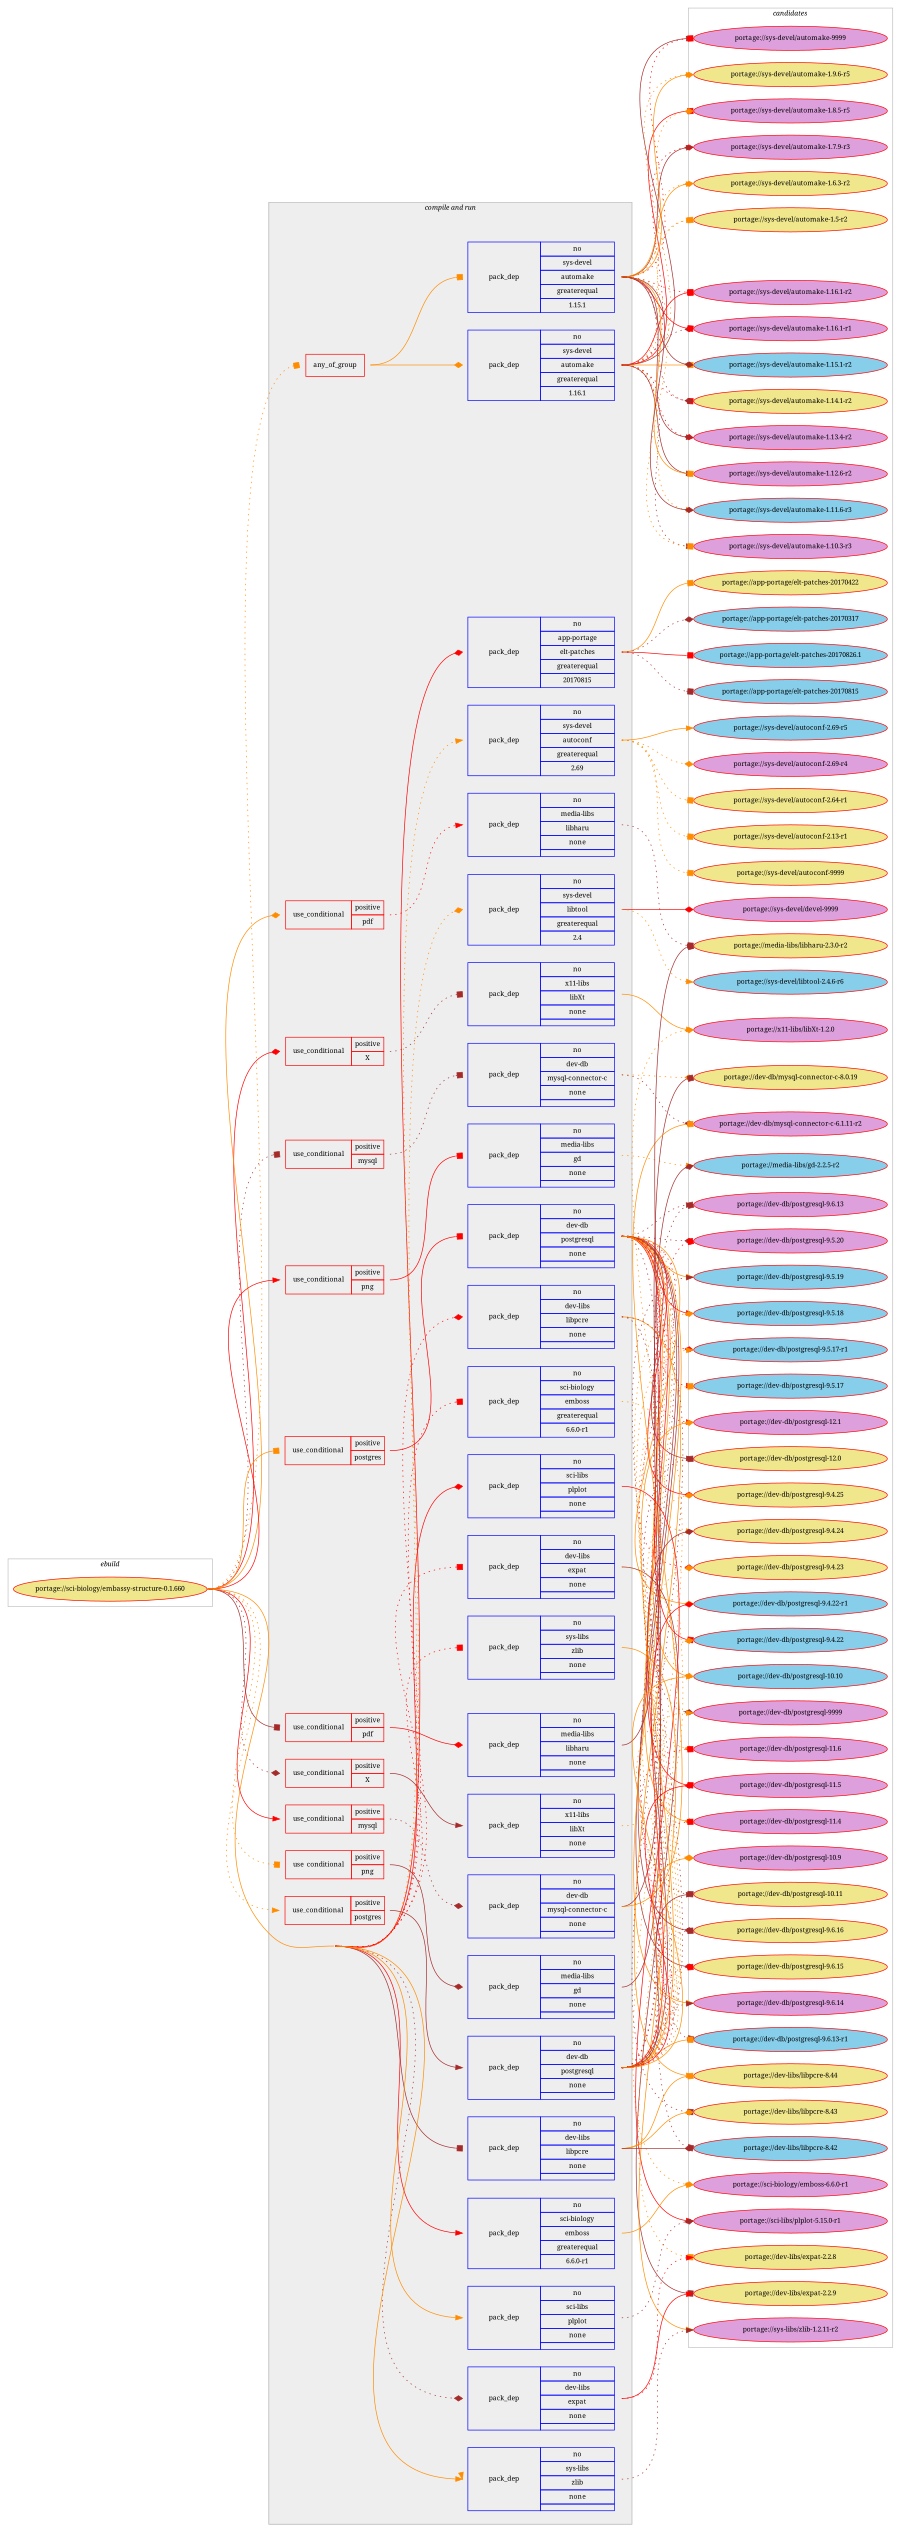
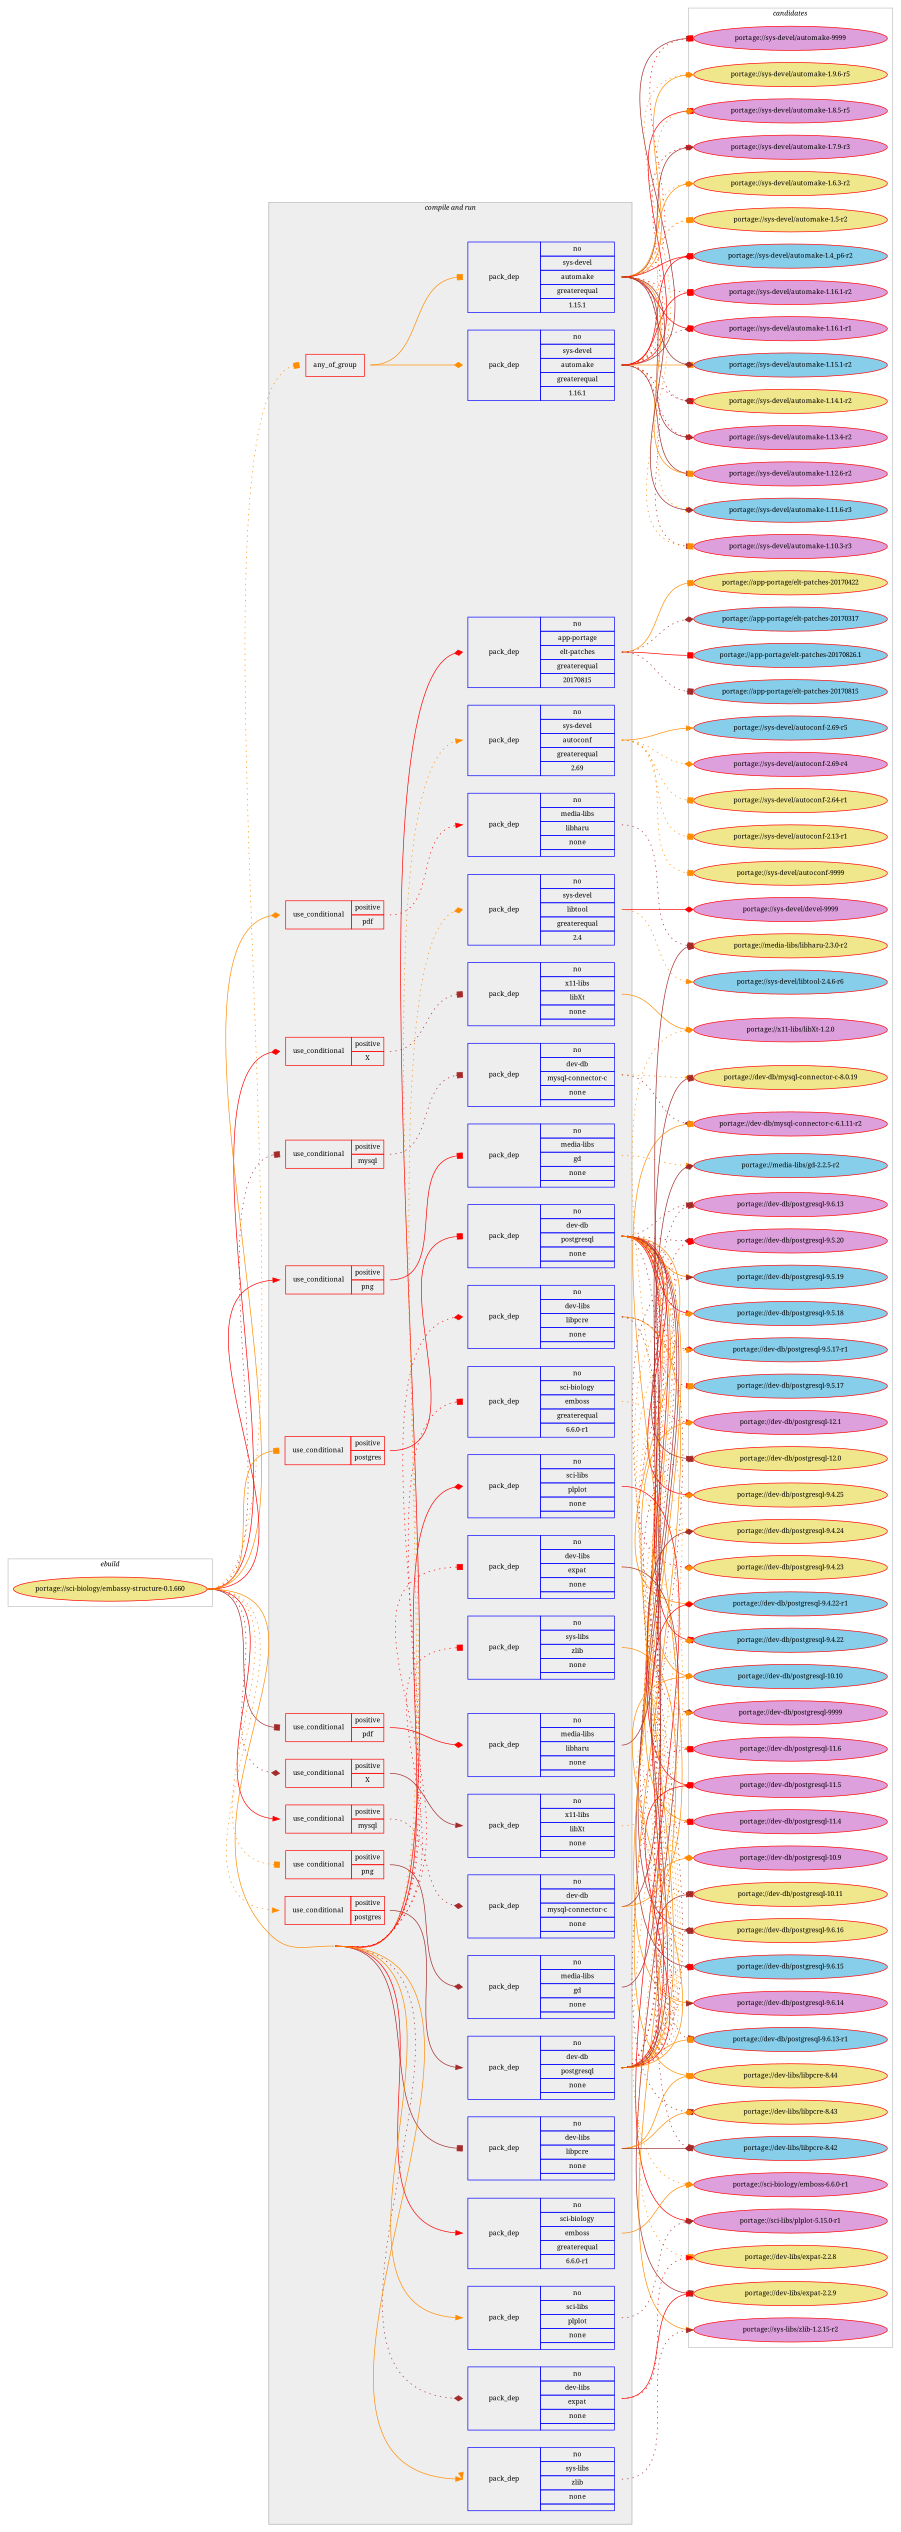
node "portage://sys-devel/automake-1.4_p6-r2": added
node "portage://dev-db/postgresql-9.6.15": fillcolor khaki -> skyblue
node "portage://sys-libs/zlib-1.2.11-r2": label "portage://sys-libs/zlib-1.2.11-r2" -> "portage://sys-libs/zlib-1.2.15-r2"
